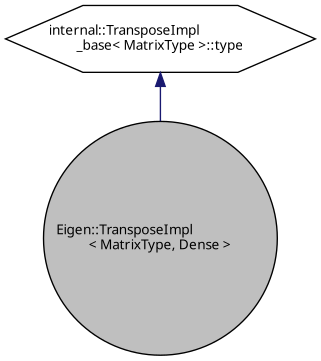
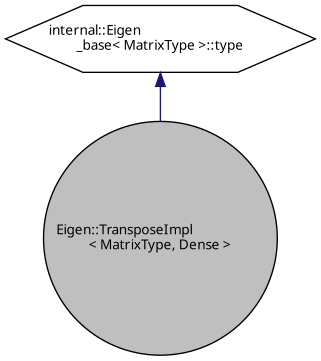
node "internal::TransposeImpl _base< MatrixType >::type": label "internal::TransposeImpl _base< MatrixType >::type" -> "internal::Eigen _base< MatrixType >::type"
